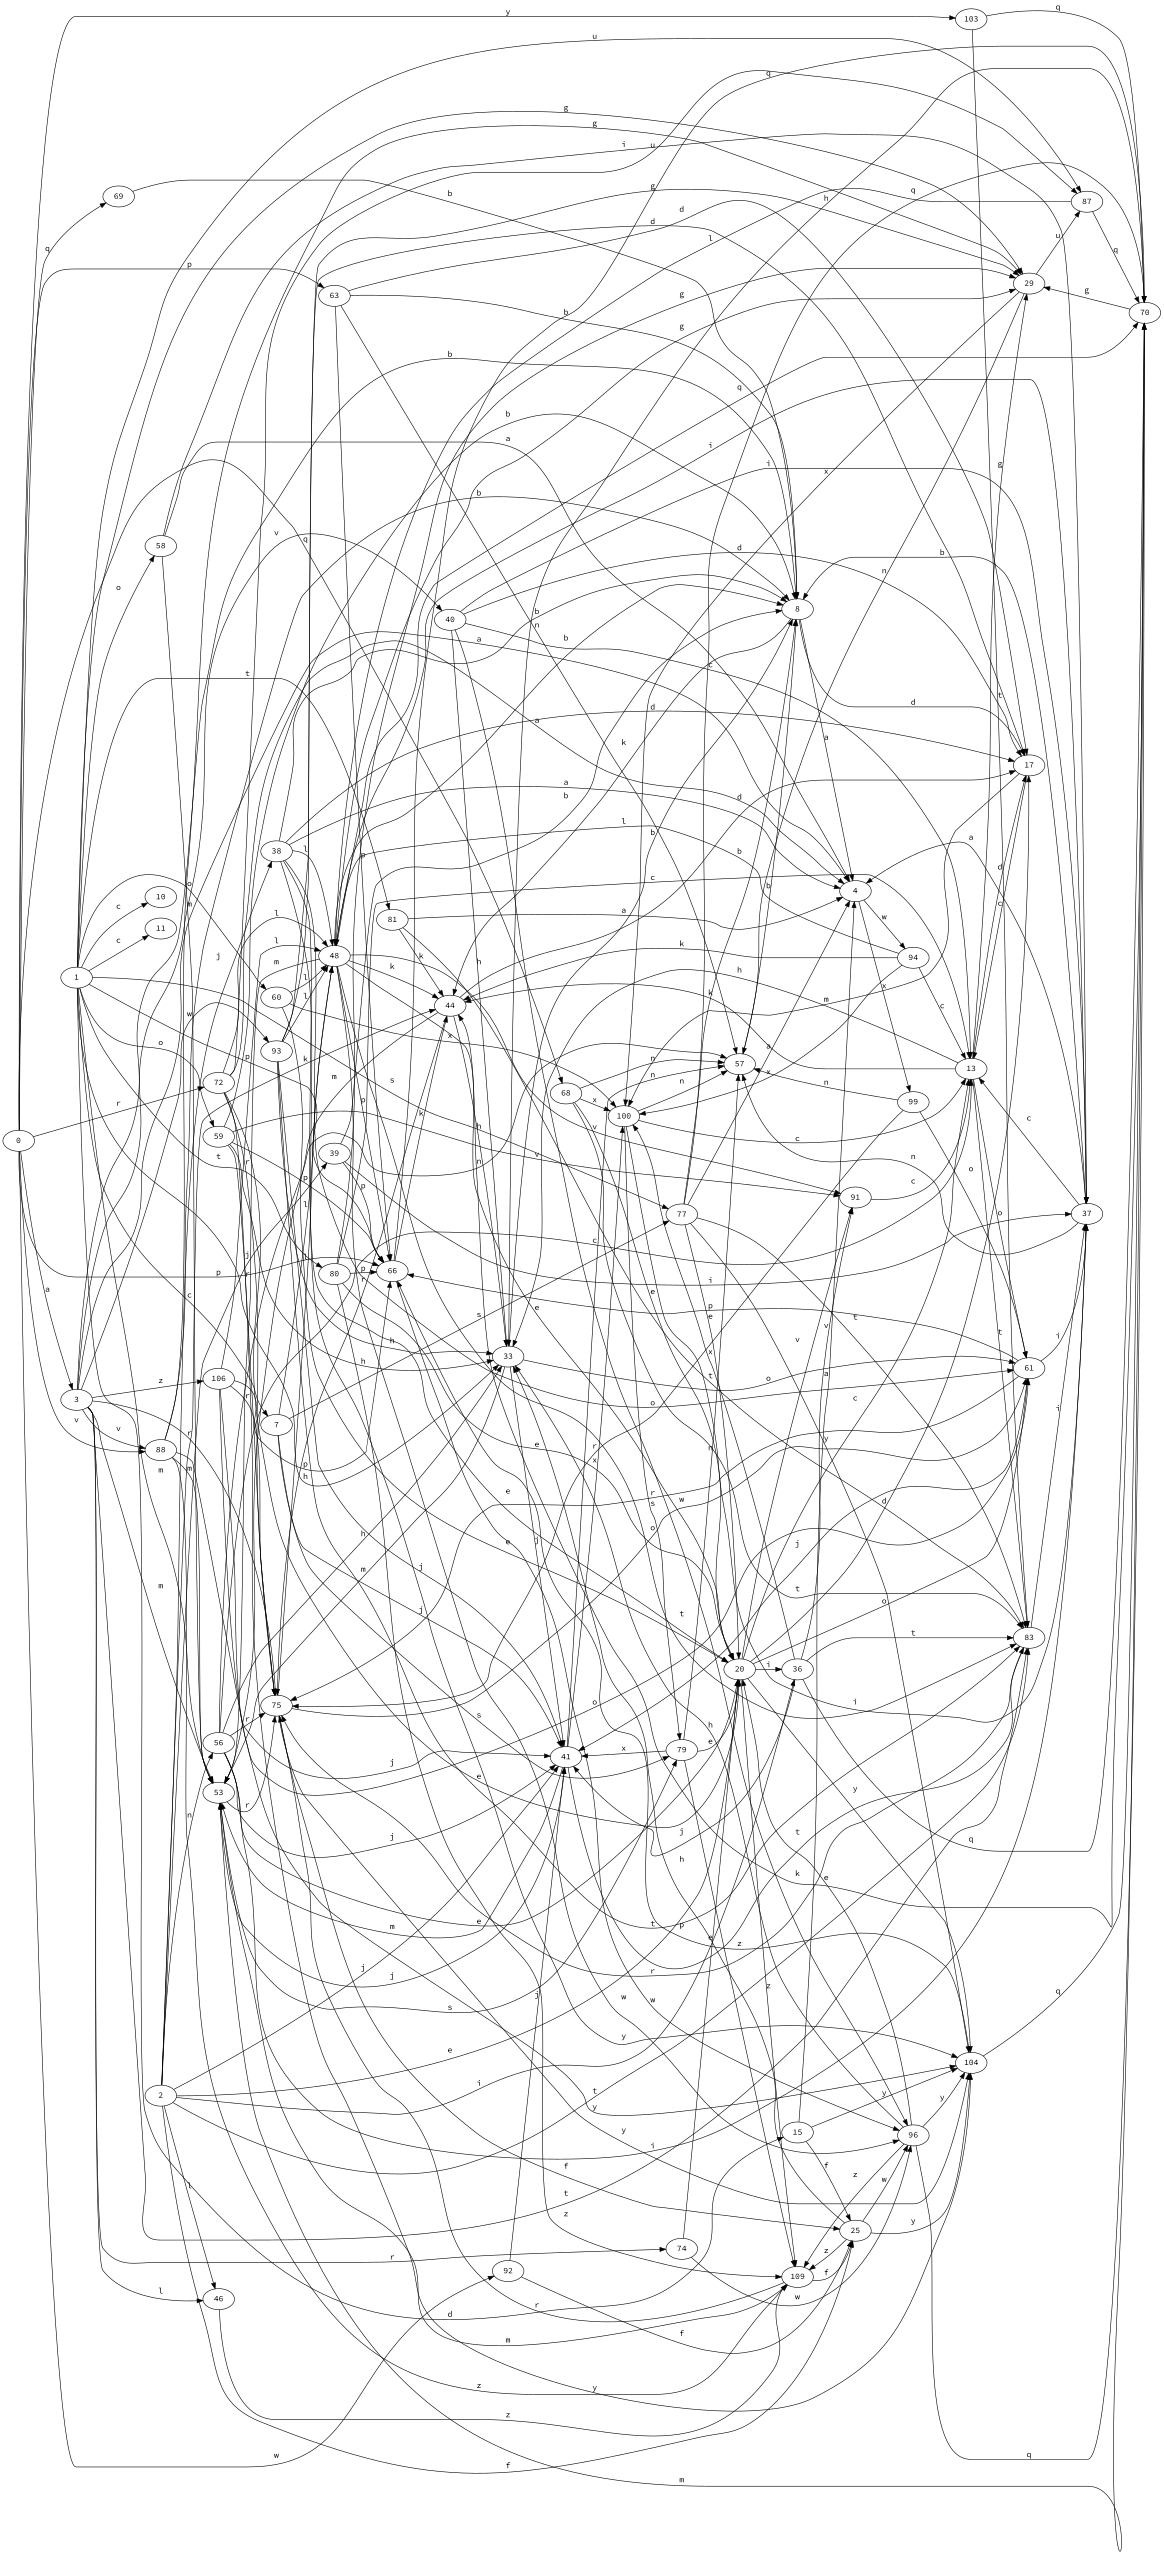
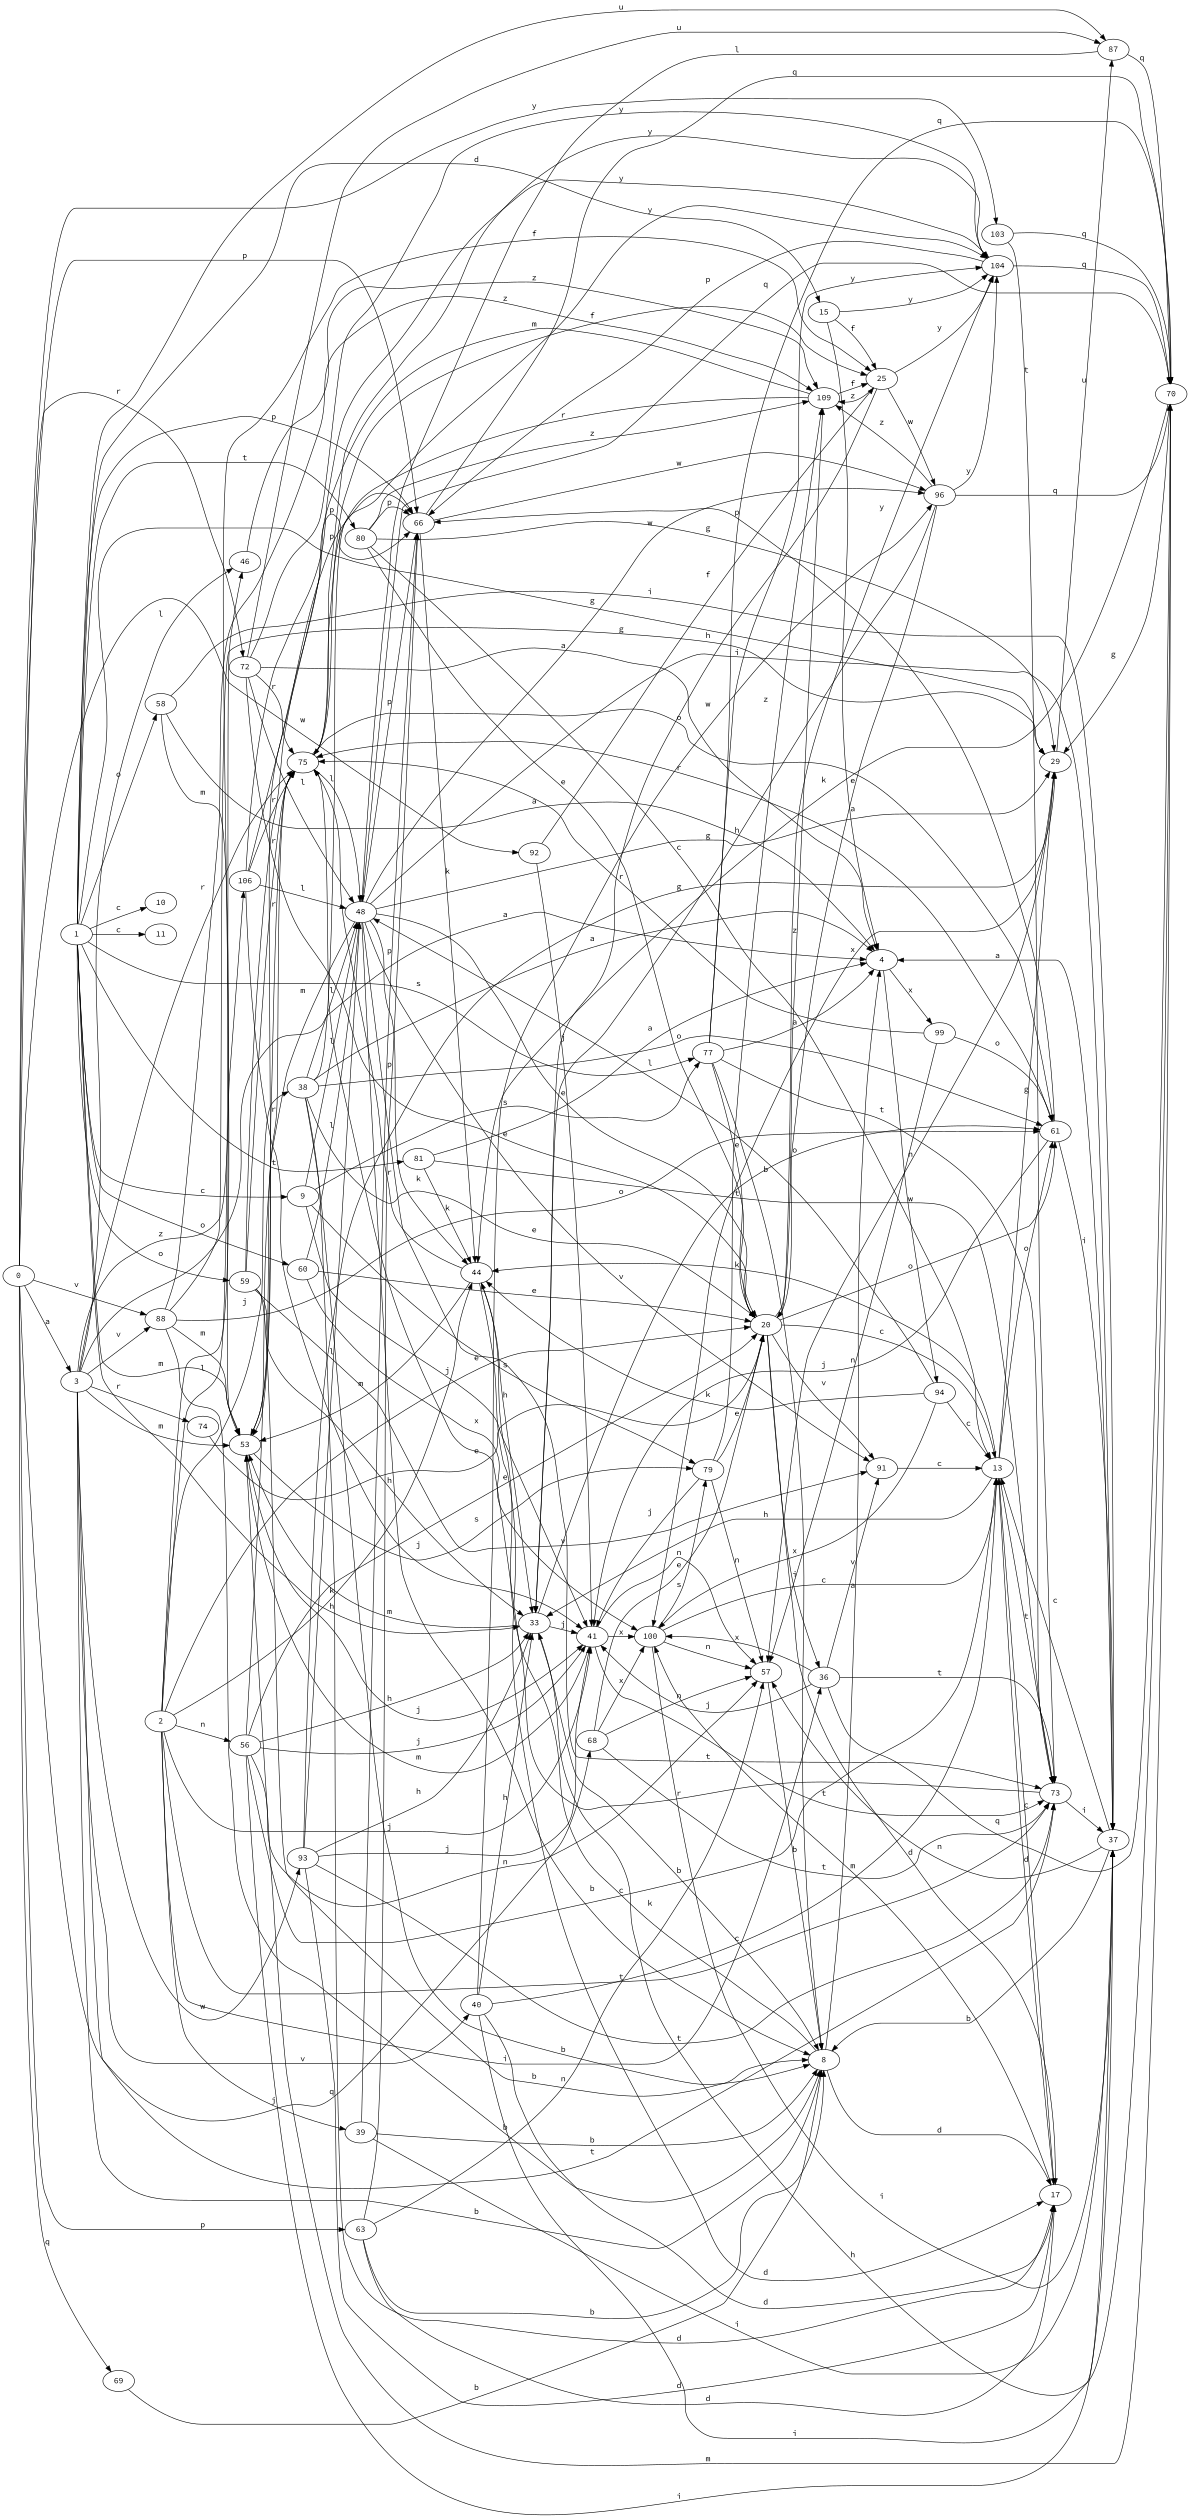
node "7": label "7" -> "9"
node "83": label "83" -> "73"
edge "79" -> "41": label "x" -> "j"
edge "74" -> "96": removed, label "w"
